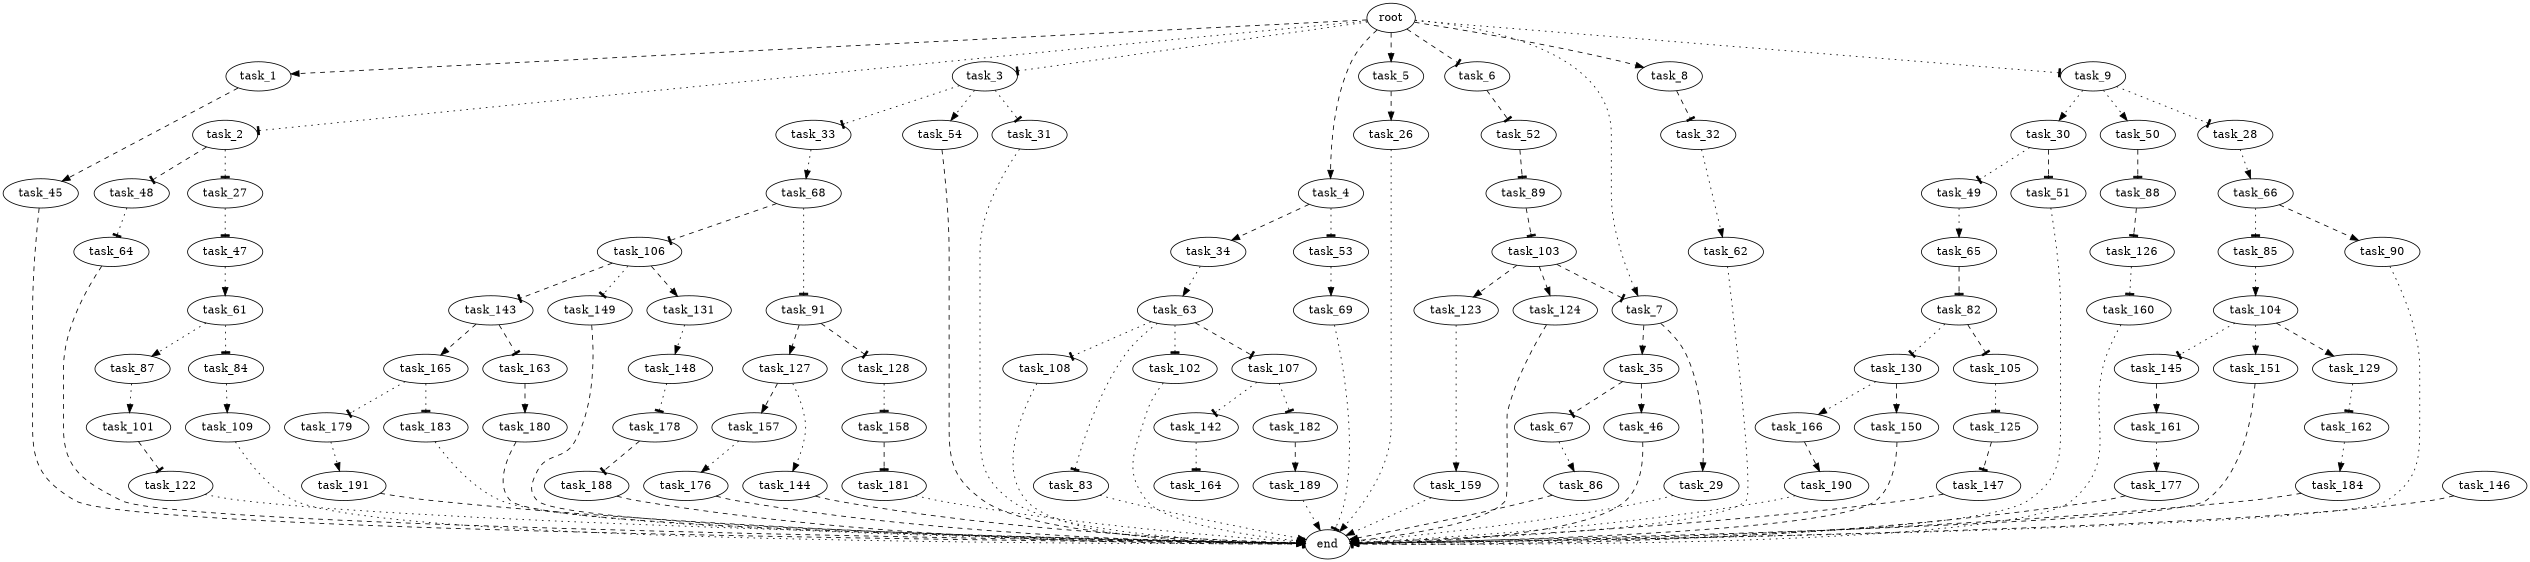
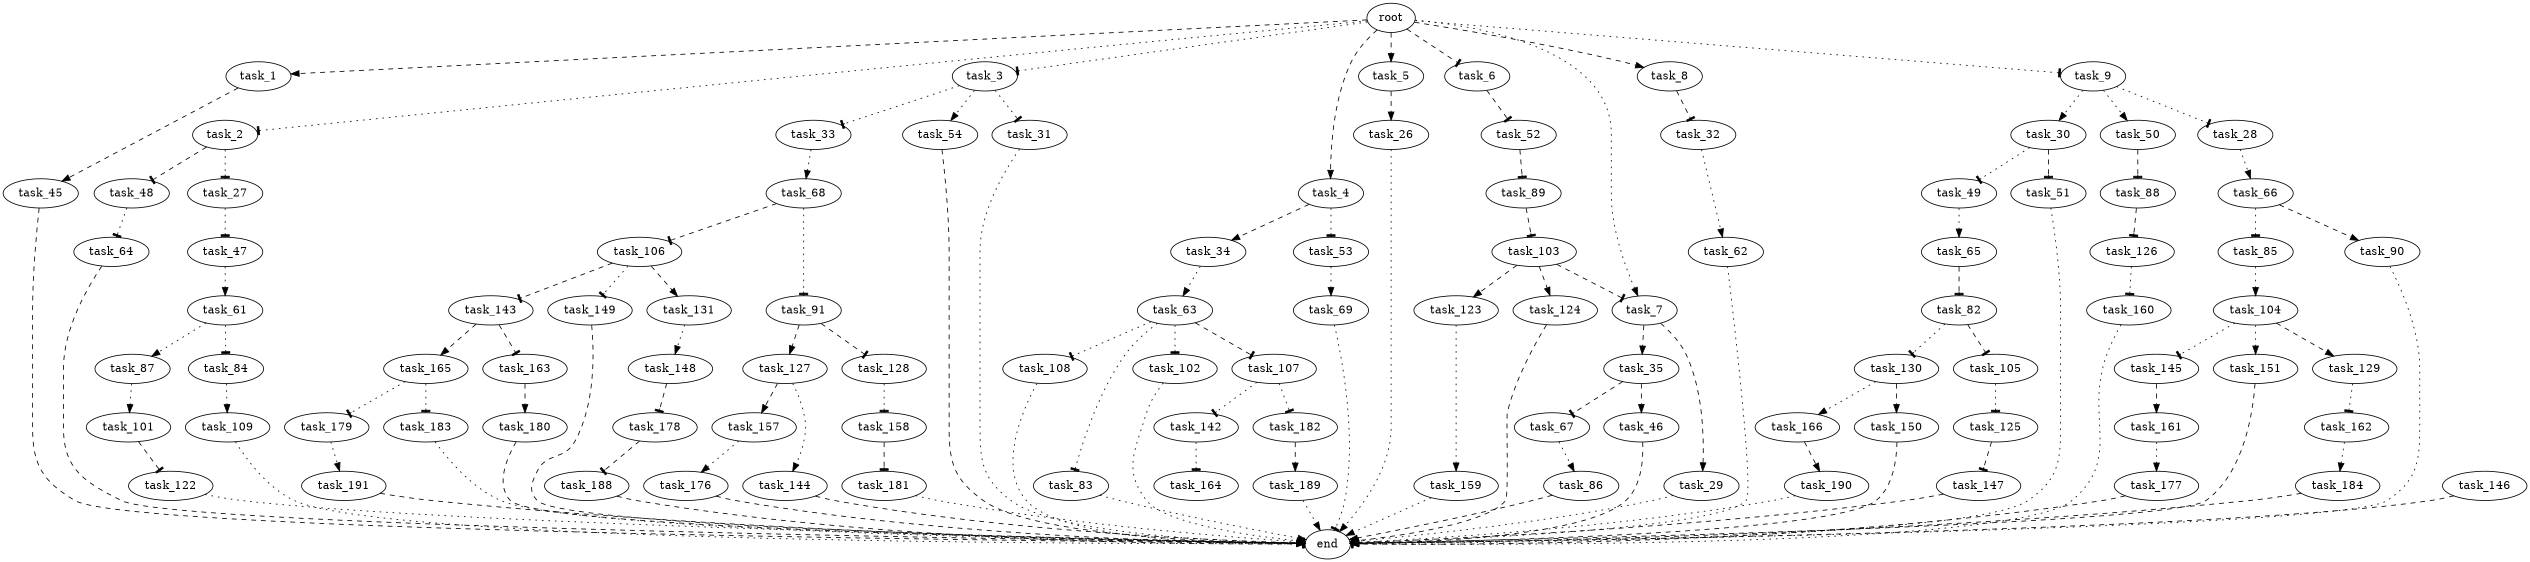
edge "task_148" -> "task_178": style dotted -> dashed
